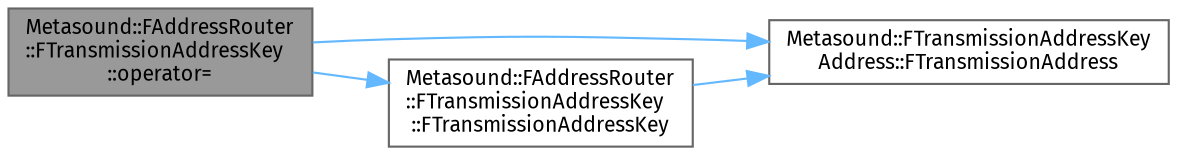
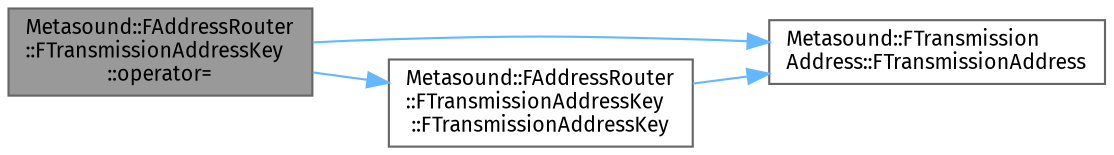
node "Metasound::FTransmissionAddressKey Address::FTransmissionAddress": label "Metasound::FTransmissionAddressKey Address::FTransmissionAddress" -> "Metasound::FTransmission Address::FTransmissionAddress"
